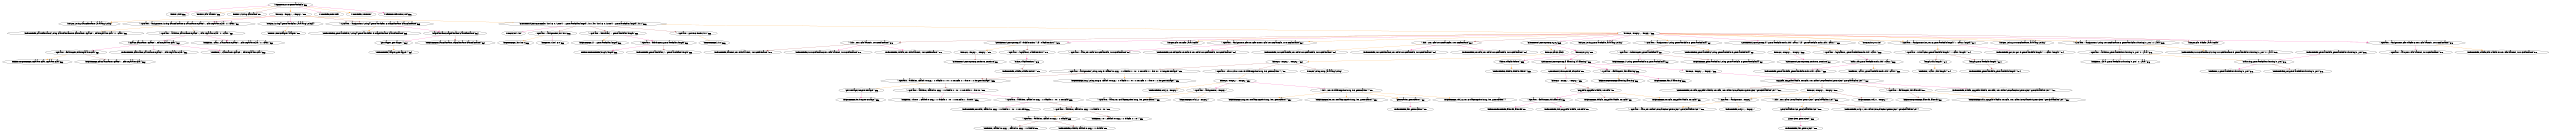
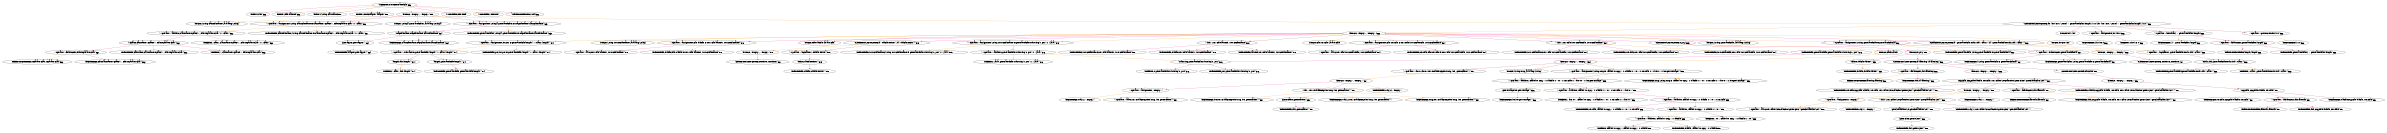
edge "(LOCAL,String[] generatedFiles: java.lang.String[])" -> "(PARAM,RmicAdapter adapter)": now "(METHOD,moveGeneratedFile)" -> "(PARAM,RmicAdapter adapter)"
